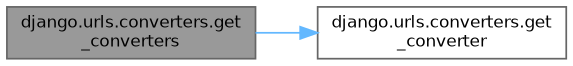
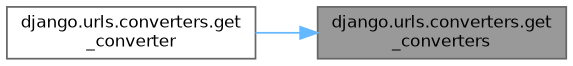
edge "django.urls.converters.get _converters" -> "django.urls.converters.get _converter": reversed
